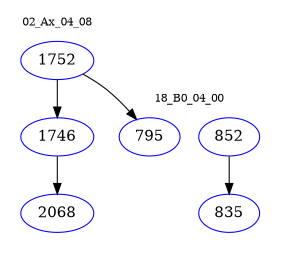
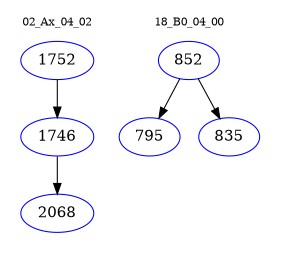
cluster "02_Ax_04_08": label "02_Ax_04_08" -> "02_Ax_04_02"
edge "1752" -> "795": now "852" -> "795"
